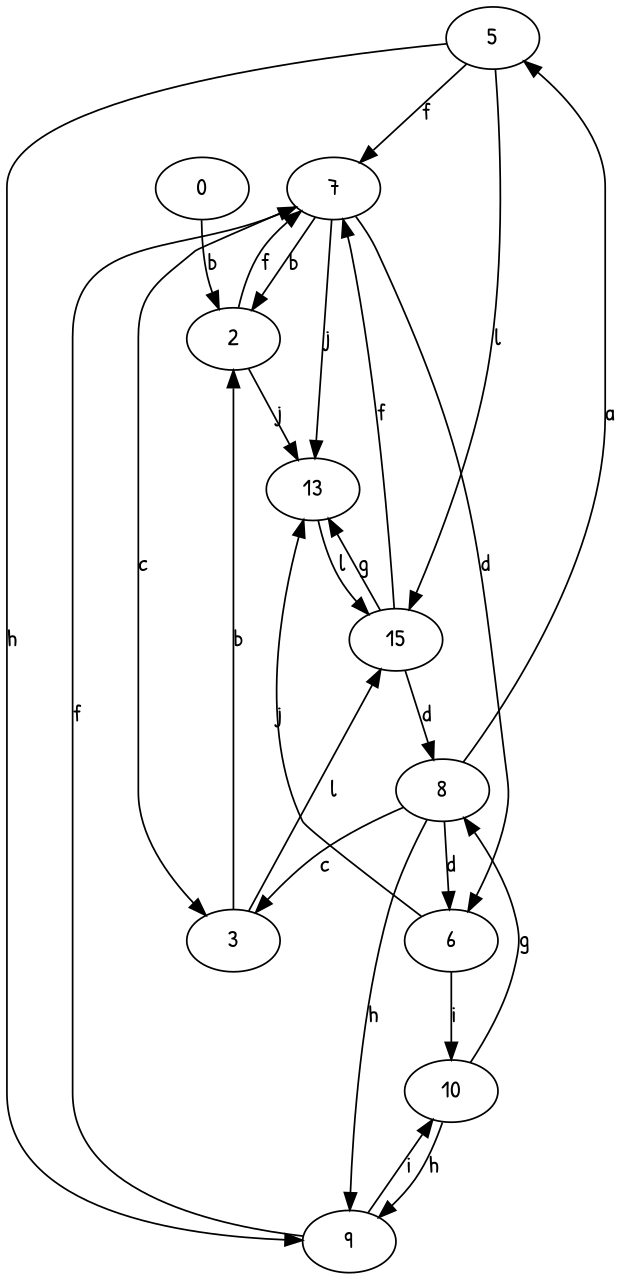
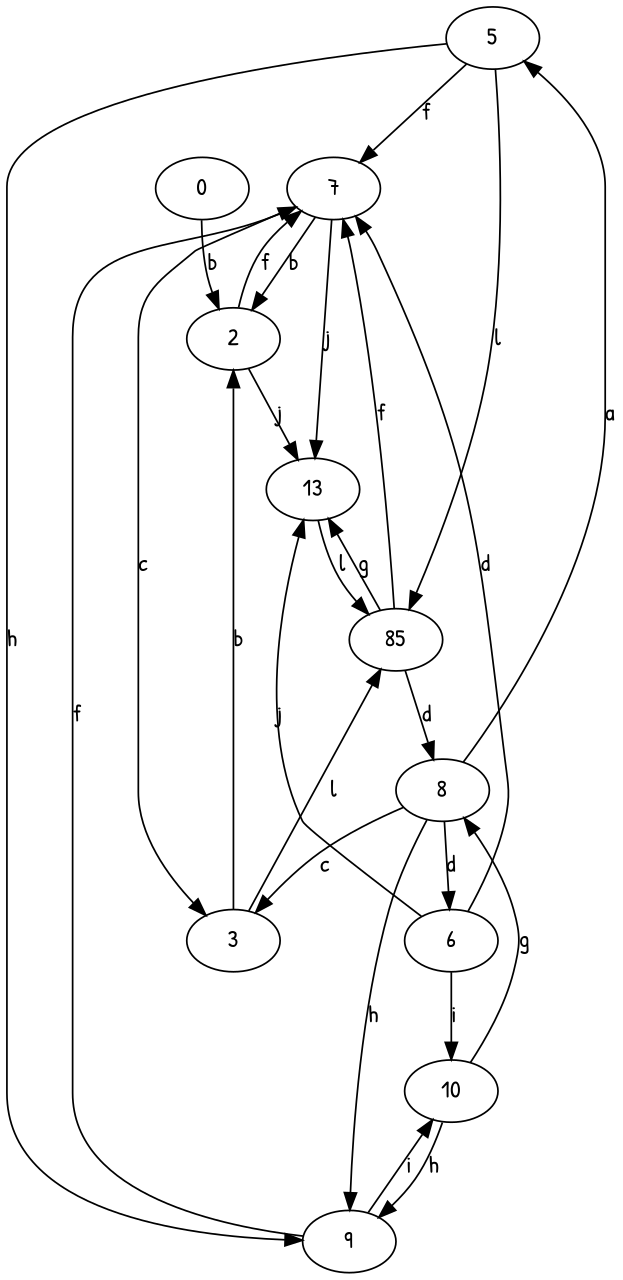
edge "7" -> "6": reversed
node "15": label "15" -> "85"
